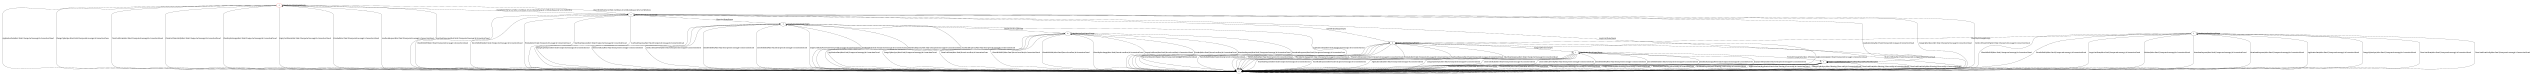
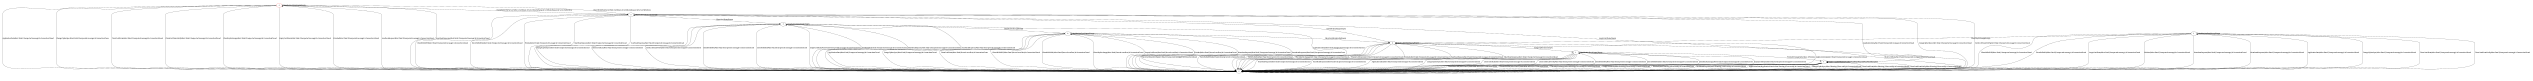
edge "0" -> "6": added, label "ClientCertificateVerify/Empty"
